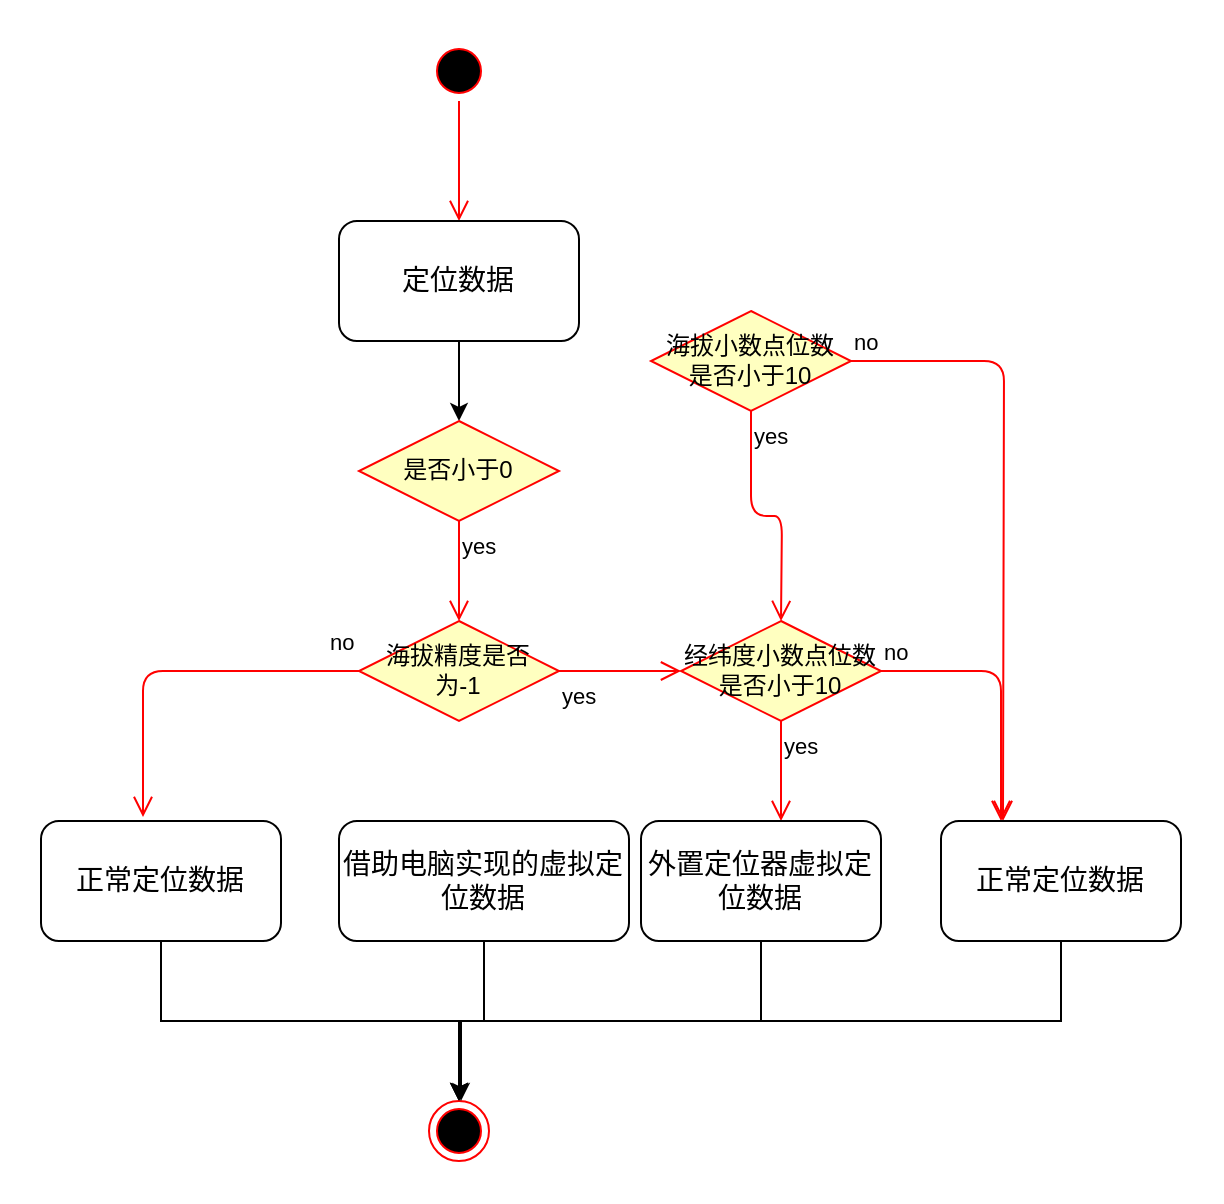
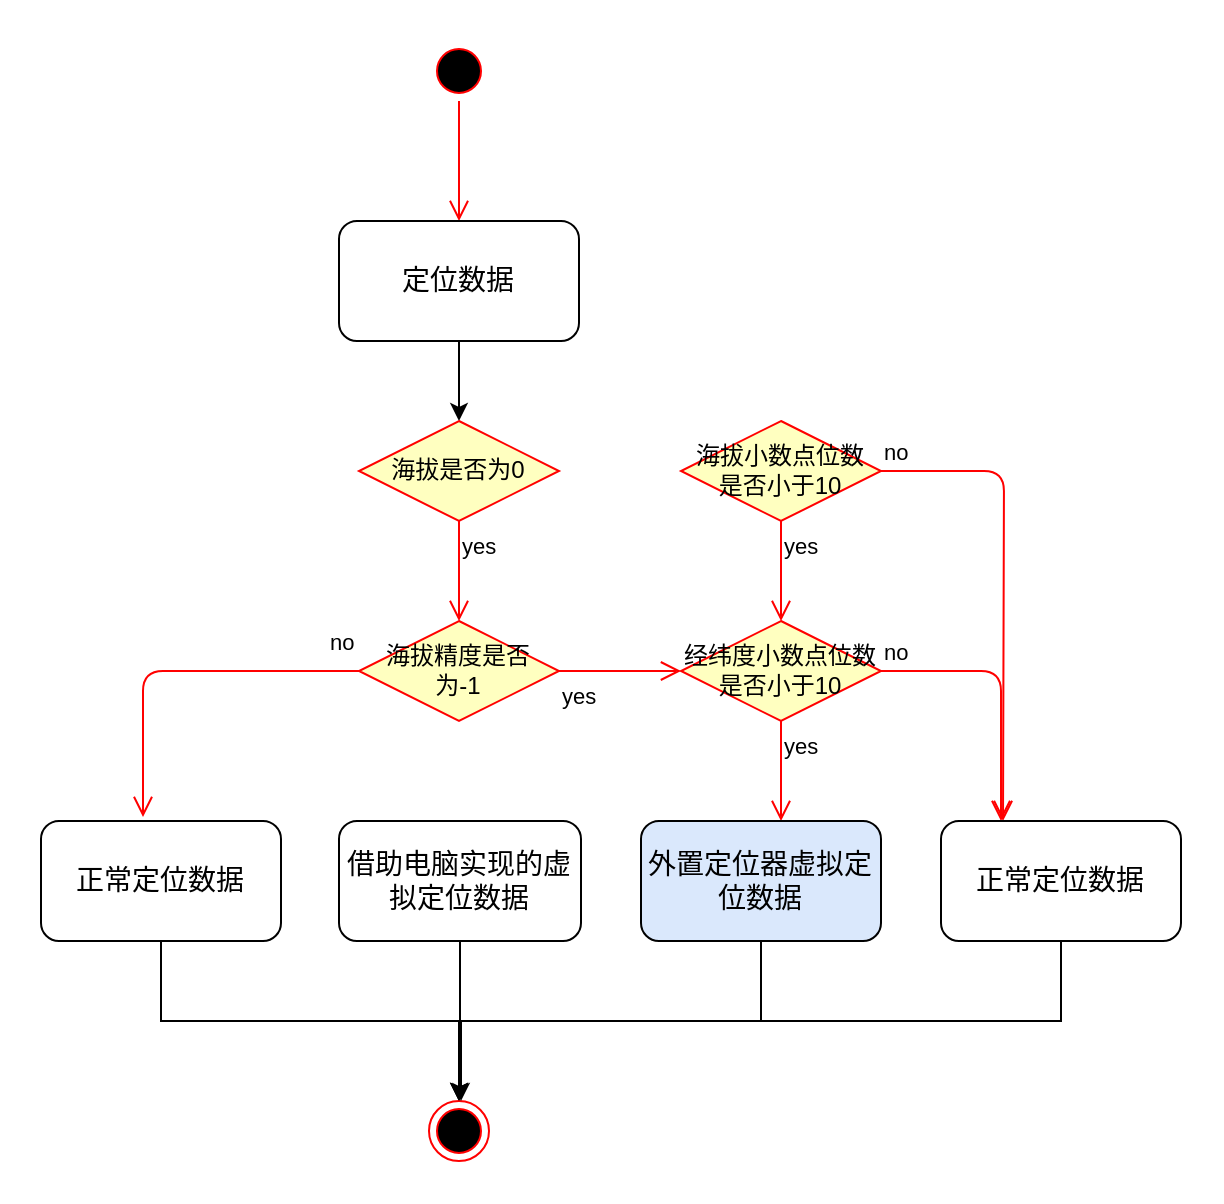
node "海拔小数点位数 是否小于10": moved (751, 361) -> (781, 471)
node "是否小于0": label "是否小于0" -> "海拔是否为0"
node "借助电脑实现的虚拟定位数据": size 290x120 -> 242x120
node "外置定位器虚拟定位数据": fillcolor #ffffff -> #dae8fc
